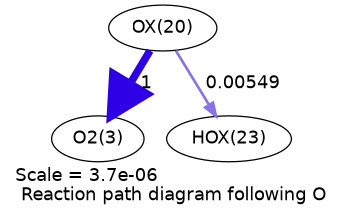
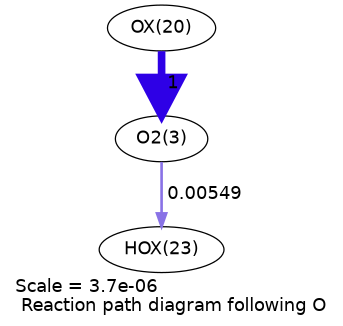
edge "OX(20)" -> "HOX(23)": now "O2(3)" -> "HOX(23)"
